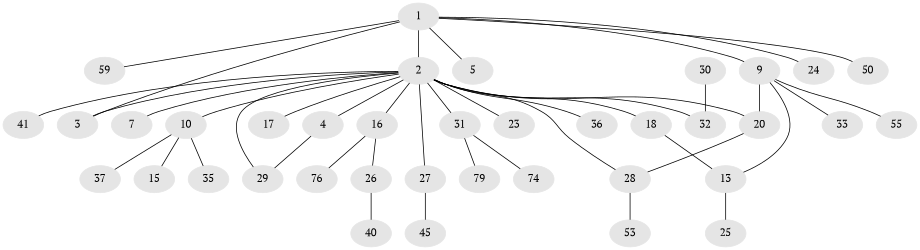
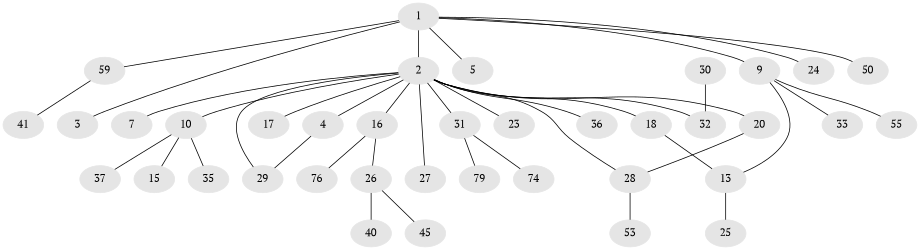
edge "2" -- "41": now "59" -- "41"
edge "2" -- "3": removed
edge "9" -- "20": removed
edge "27" -- "45": now "26" -- "45"
